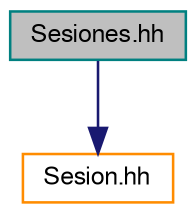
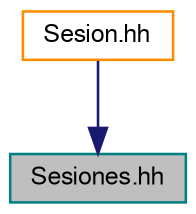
edge "Sesiones.hh" -> "Sesion.hh": reversed
